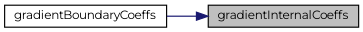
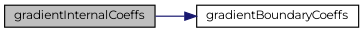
edge "gradientBoundaryCoeffs" -> "gradientInternalCoeffs": reversed
